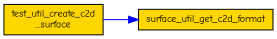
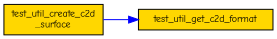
node "surface_util_get_c2d_format": label "surface_util_get_c2d_format" -> "test_util_get_c2d_format"
